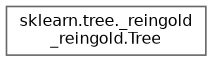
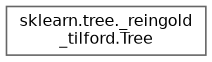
node "sklearn.tree._reingold _reingold.Tree": label "sklearn.tree._reingold _reingold.Tree" -> "sklearn.tree._reingold _tilford.Tree"
